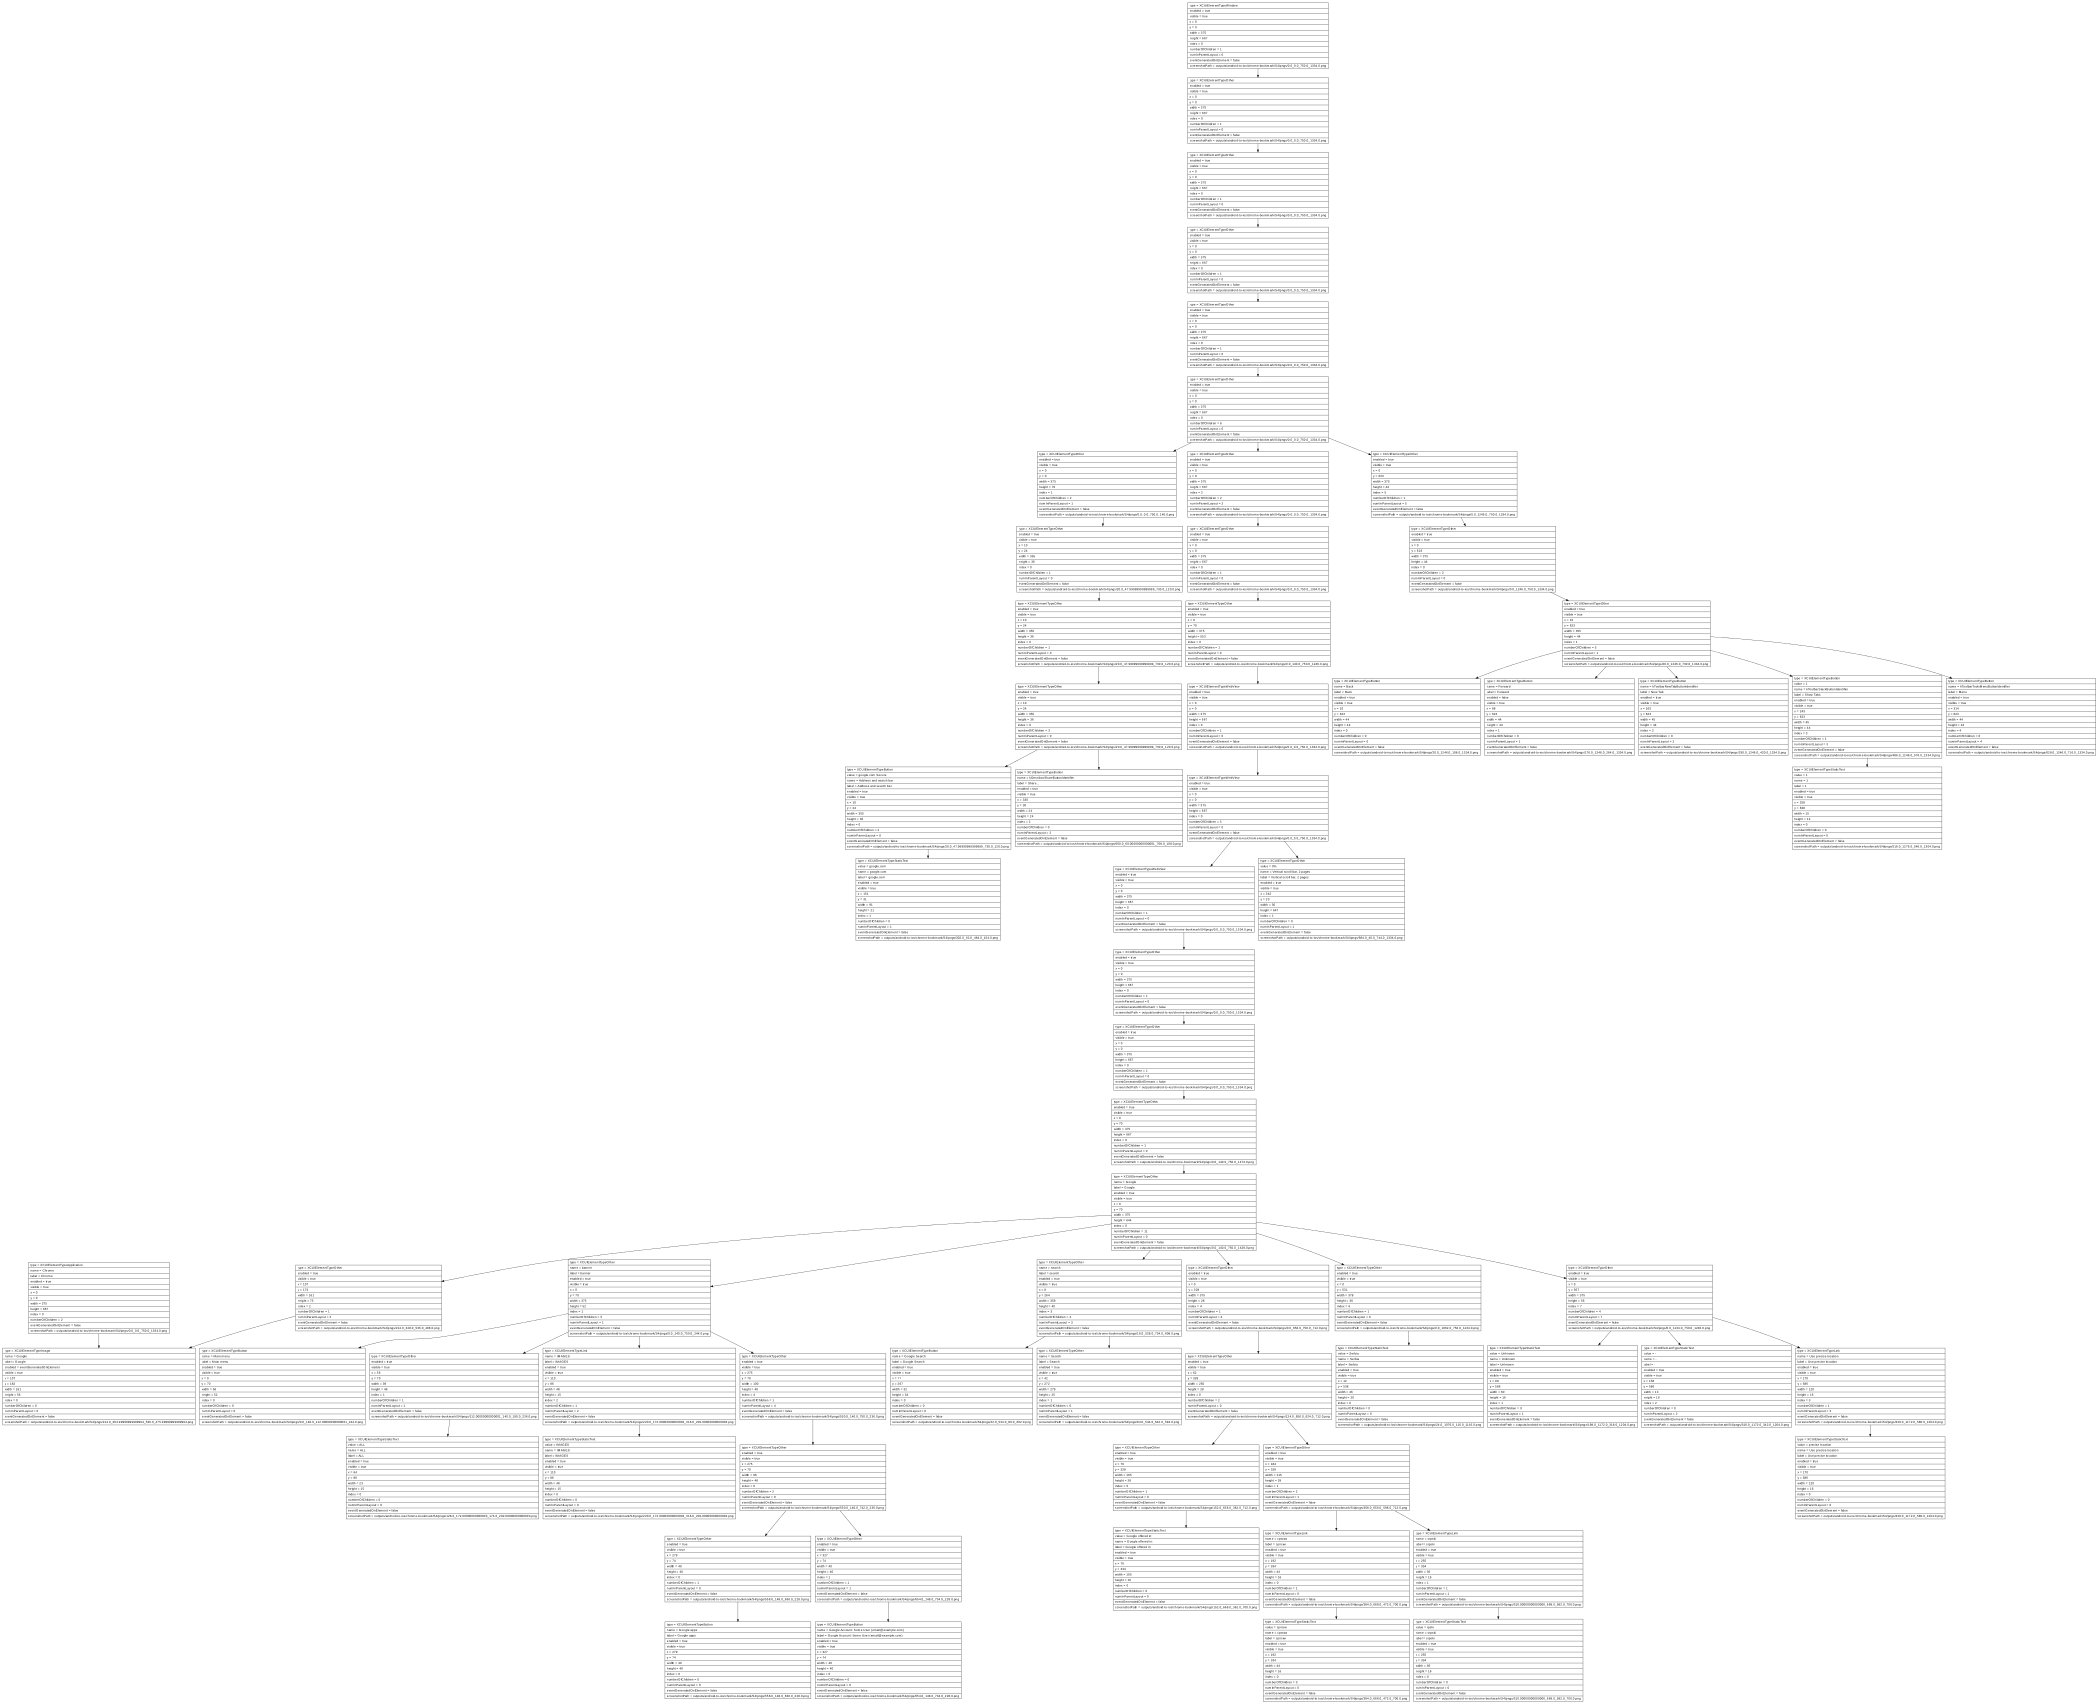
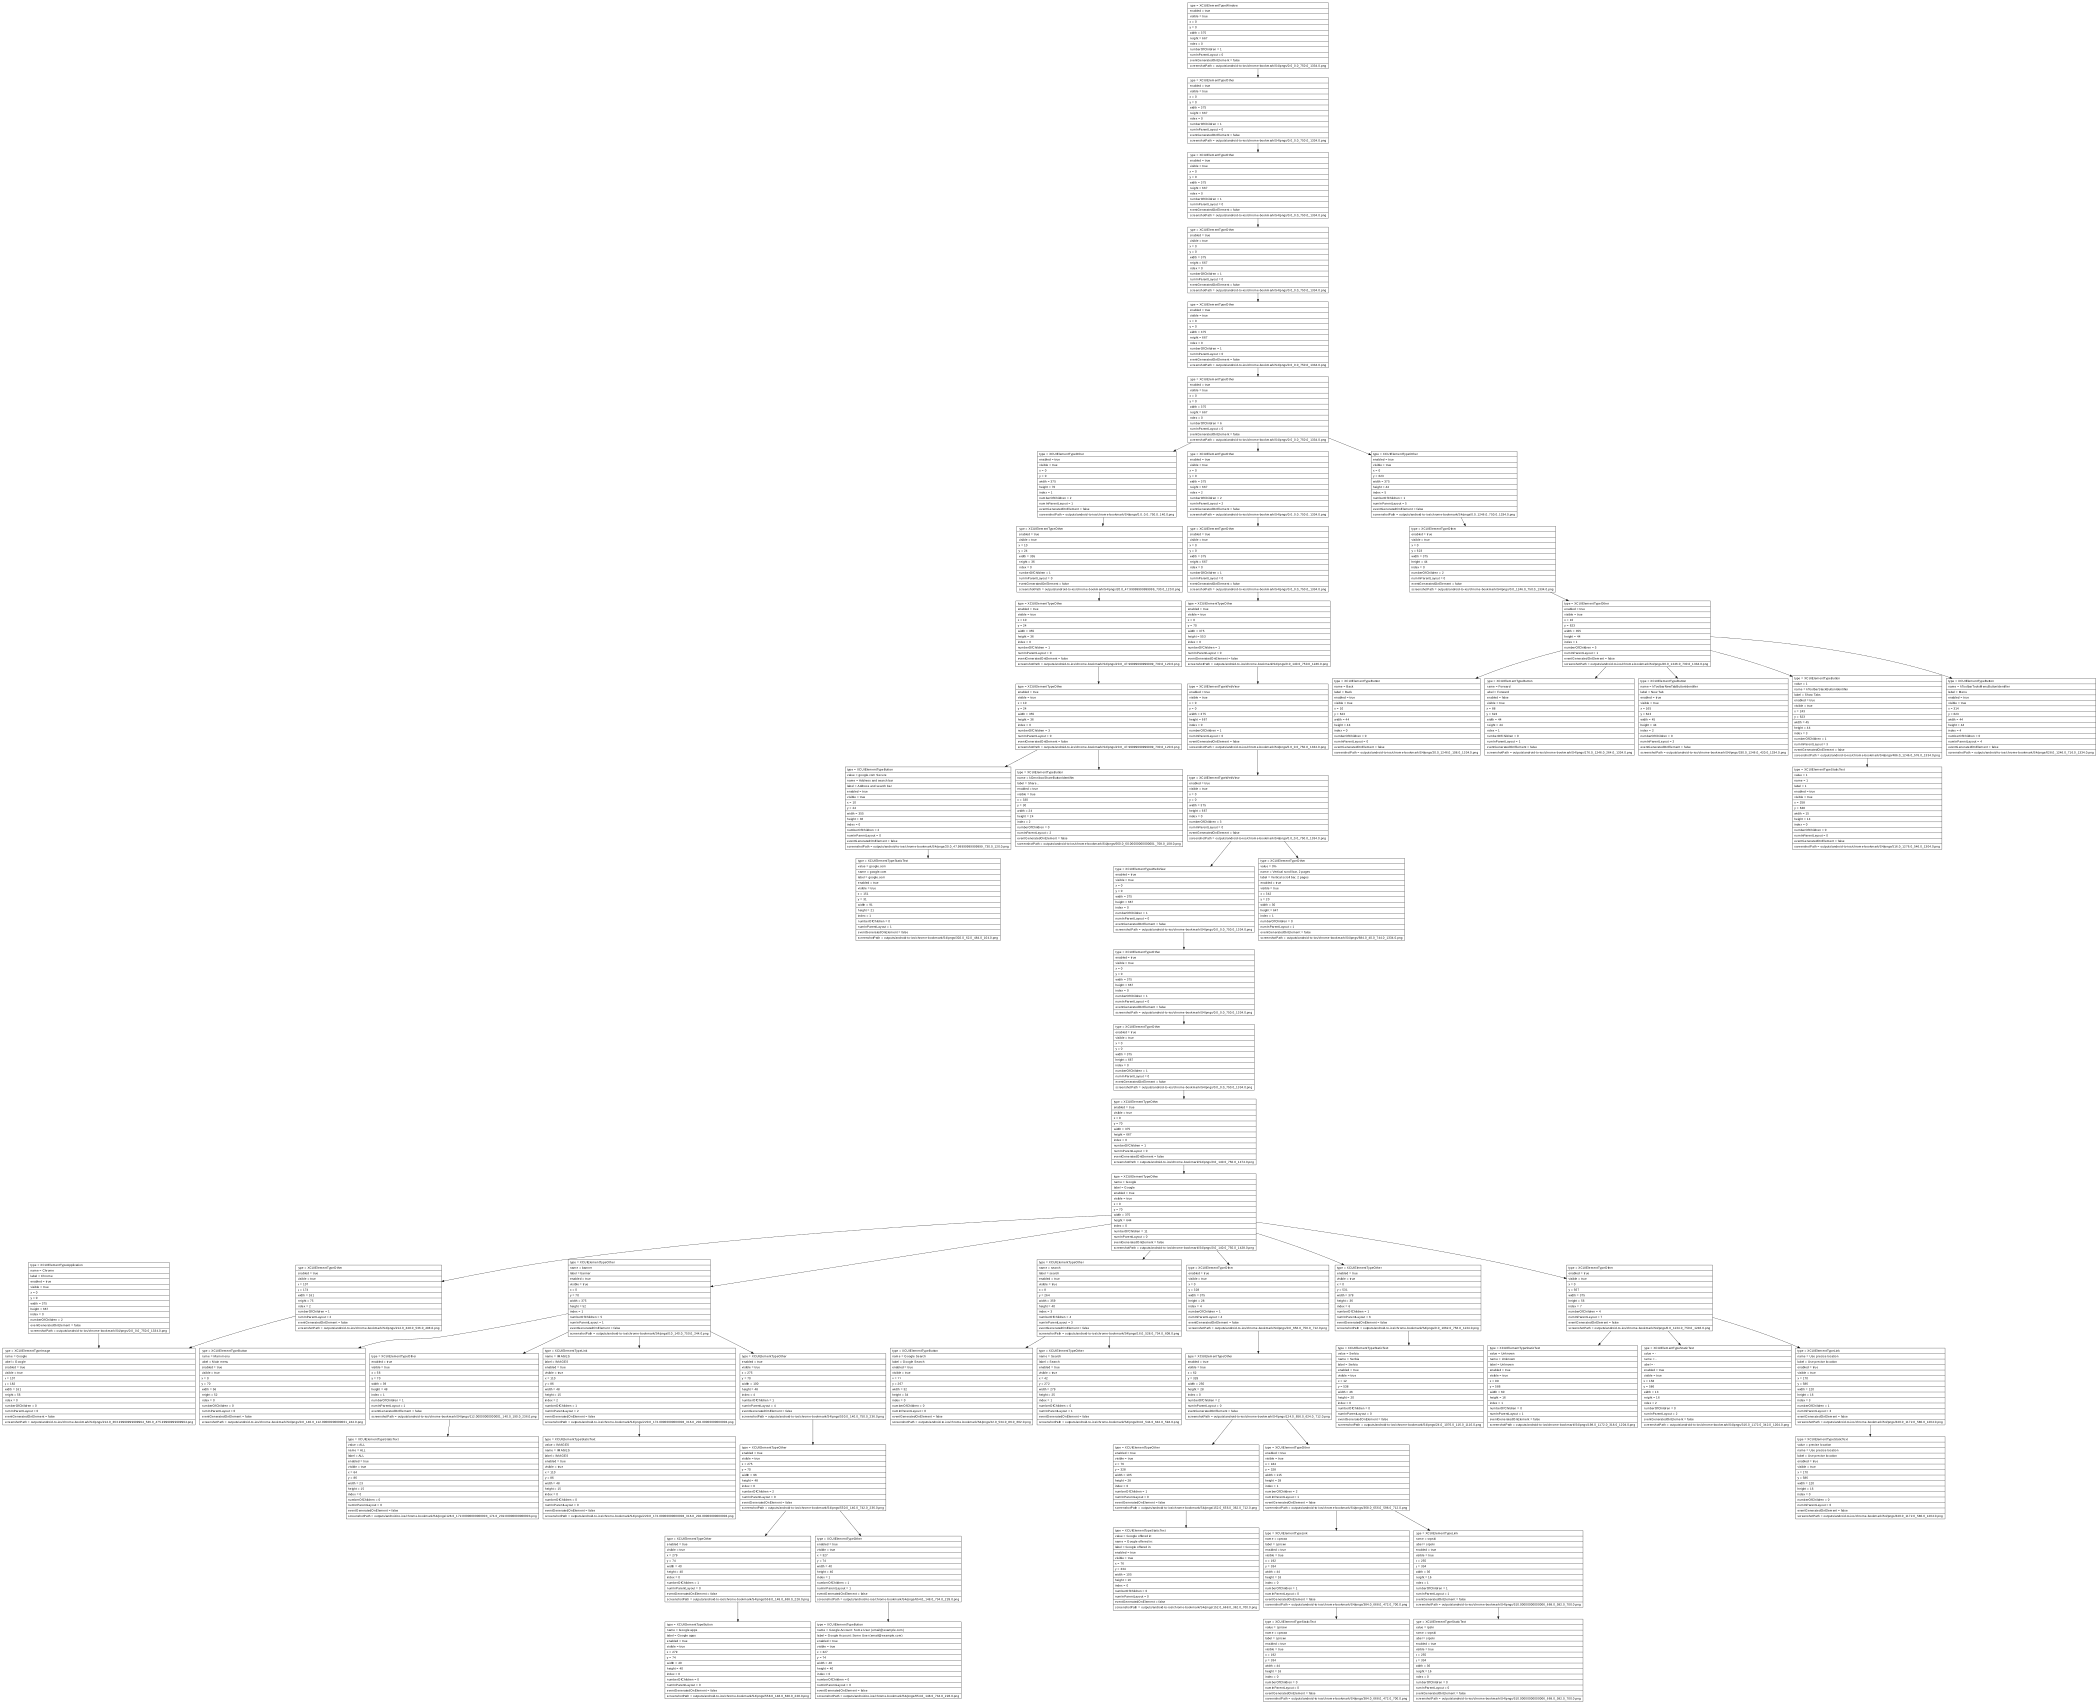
node "type = XCUIElementTypeImage": text "enabled = eventGeneratedOnElement" -> "enabled = true"
